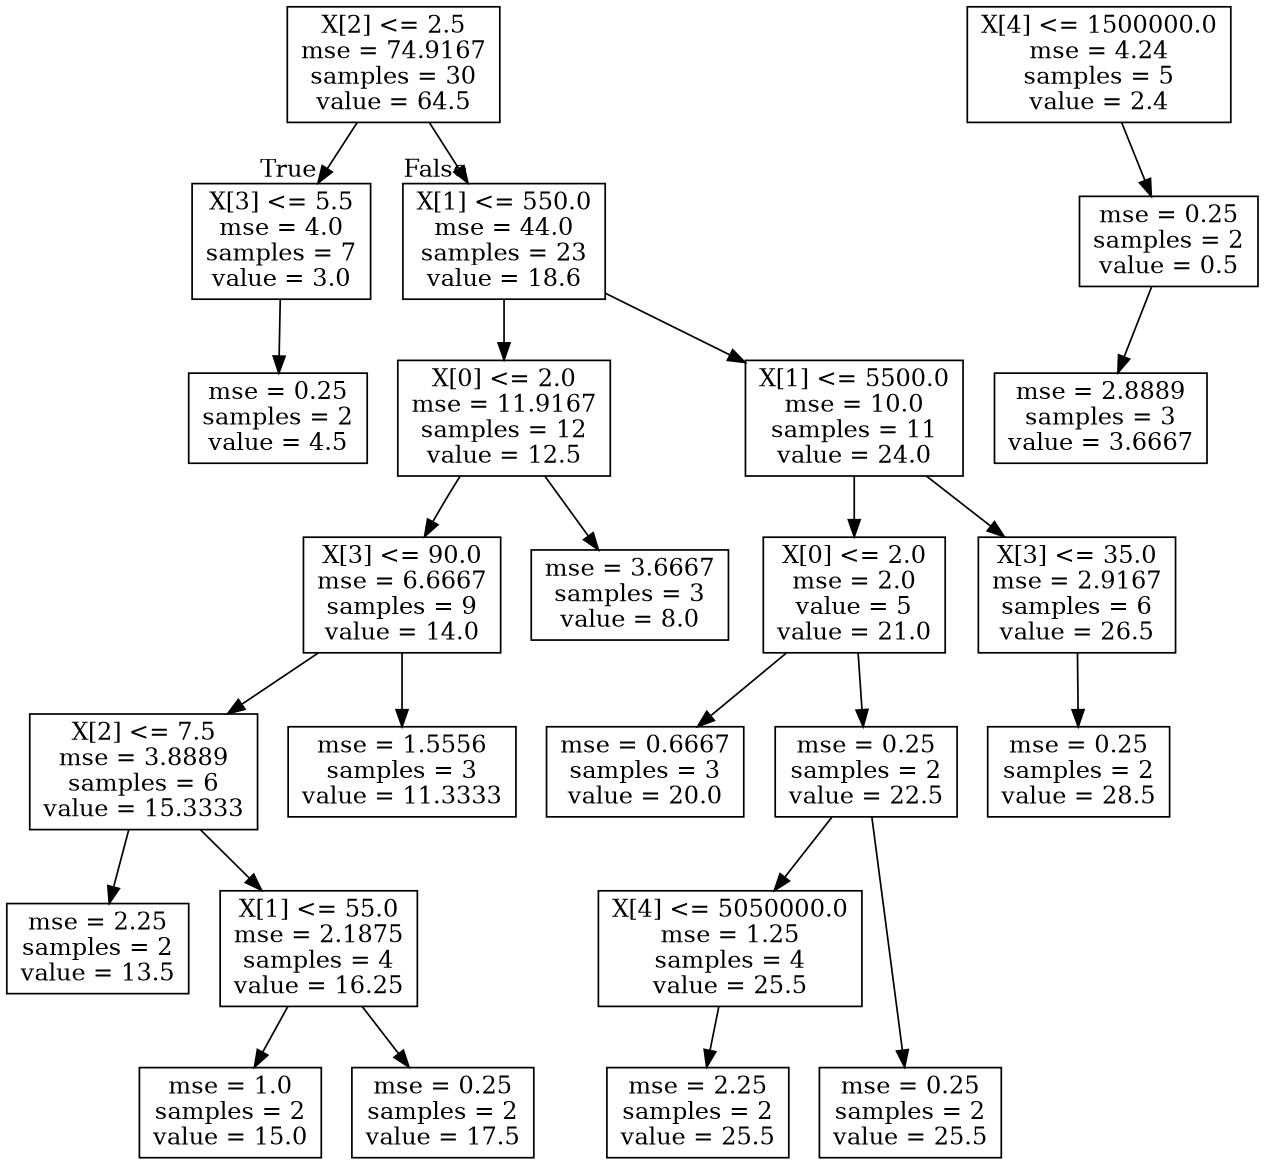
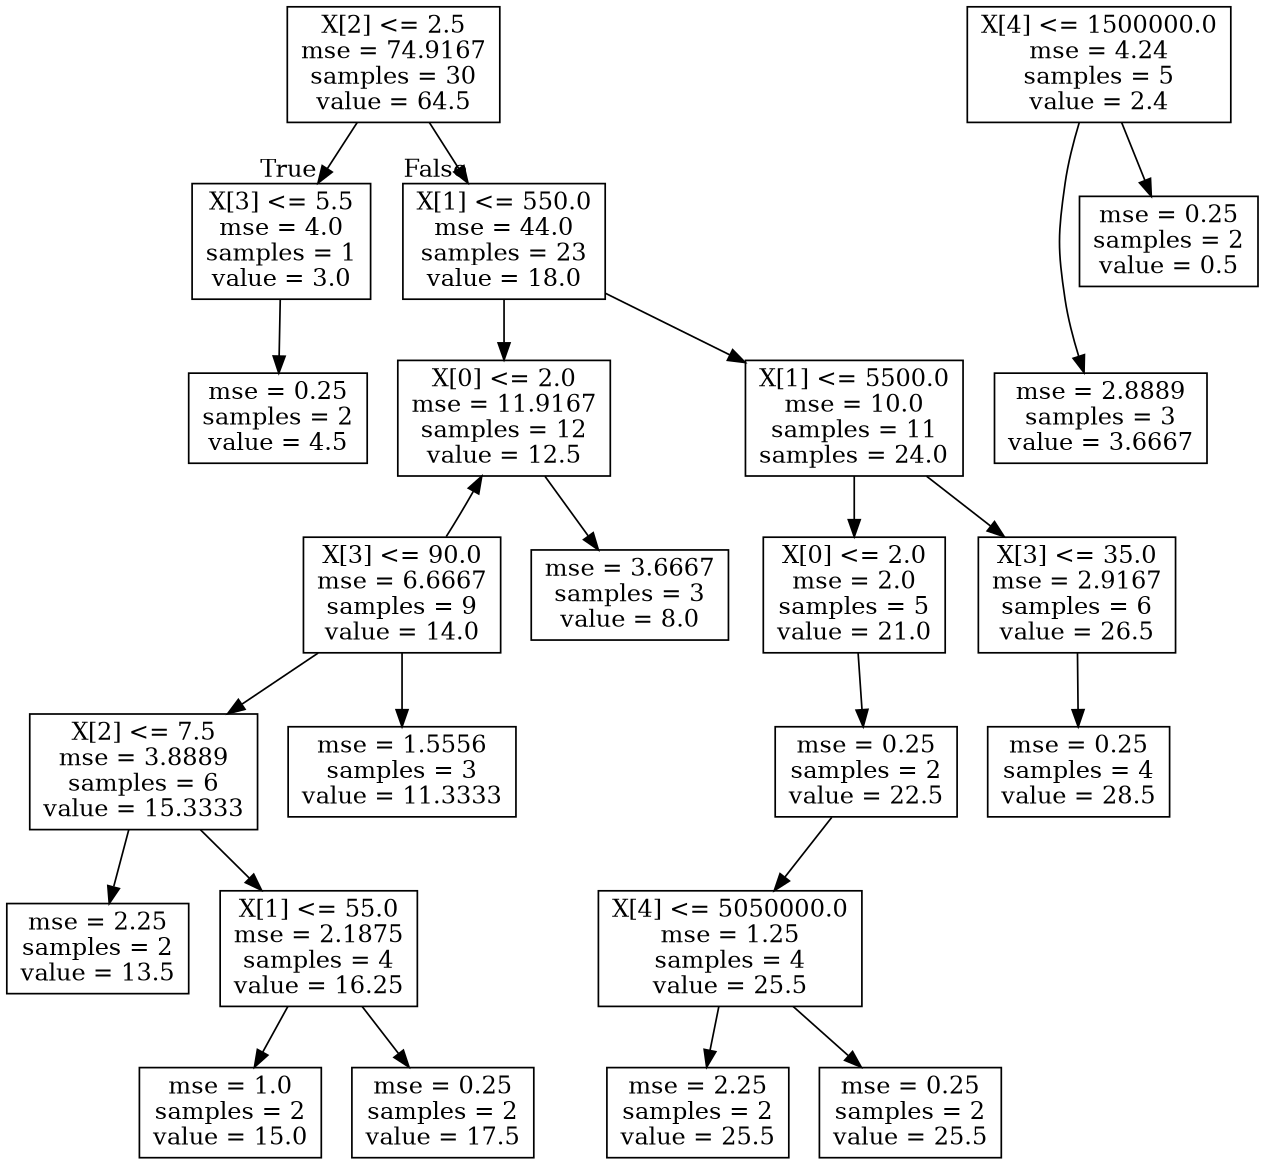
node "X[3] <= 5.5 mse = 4.0 samples = 7 value = 3.0": label "X[3] <= 5.5 mse = 4.0 samples = 7 value = 3.0" -> "X[3] <= 5.5 mse = 4.0 samples = 1 value = 3.0"
node "X[1] <= 550.0 mse = 44.0 samples = 23 value = 18.6": label "X[1] <= 550.0 mse = 44.0 samples = 23 value = 18.6" -> "X[1] <= 550.0 mse = 44.0 samples = 23 value = 18.0"
edge "mse = 0.25 samples = 2 value = 0.5" -> "mse = 2.8889 samples = 3 value = 3.6667": now "X[4] <= 1500000.0 mse = 4.24 samples = 5 value = 2.4" -> "mse = 2.8889 samples = 3 value = 3.6667"
node "X[1] <= 5500.0 mse = 10.0 samples = 11 value = 24.0": label "X[1] <= 5500.0 mse = 10.0 samples = 11 value = 24.0" -> "X[1] <= 5500.0 mse = 10.0 samples = 11 samples = 24.0"
edge "X[0] <= 2.0 mse = 11.9167 samples = 12 value = 12.5" -> "X[3] <= 90.0 mse = 6.6667 samples = 9 value = 14.0": reversed
node "X[0] <= 2.0 mse = 2.0 value = 5 value = 21.0": label "X[0] <= 2.0 mse = 2.0 value = 5 value = 21.0" -> "X[0] <= 2.0 mse = 2.0 samples = 5 value = 21.0"
node "mse = 0.6667 samples = 3 value = 20.0": removed
node "mse = 0.25 samples = 2 value = 28.5": label "mse = 0.25 samples = 2 value = 28.5" -> "mse = 0.25 samples = 4 value = 28.5"
edge "mse = 0.25 samples = 2 value = 22.5" -> "mse = 0.25 samples = 2 value = 25.5": now "X[4] <= 5050000.0 mse = 1.25 samples = 4 value = 25.5" -> "mse = 0.25 samples = 2 value = 25.5"
